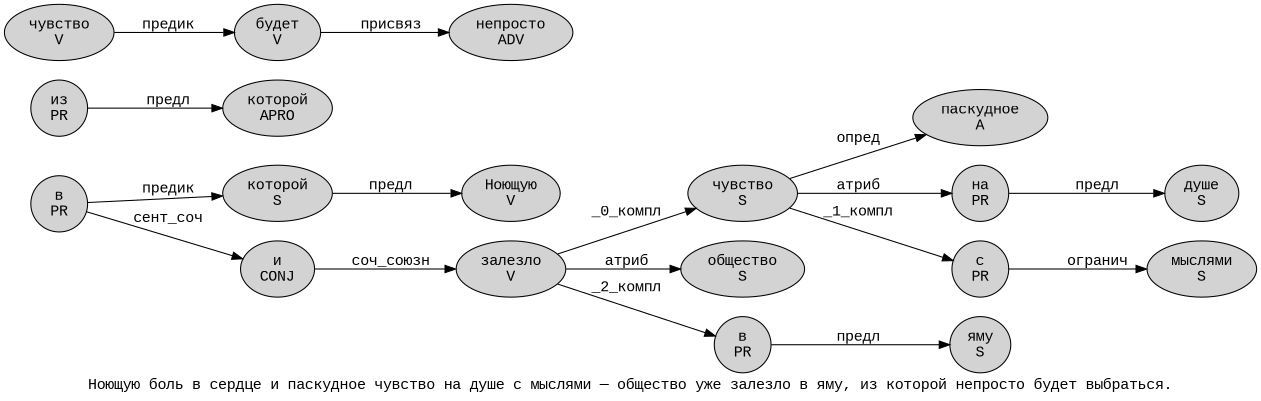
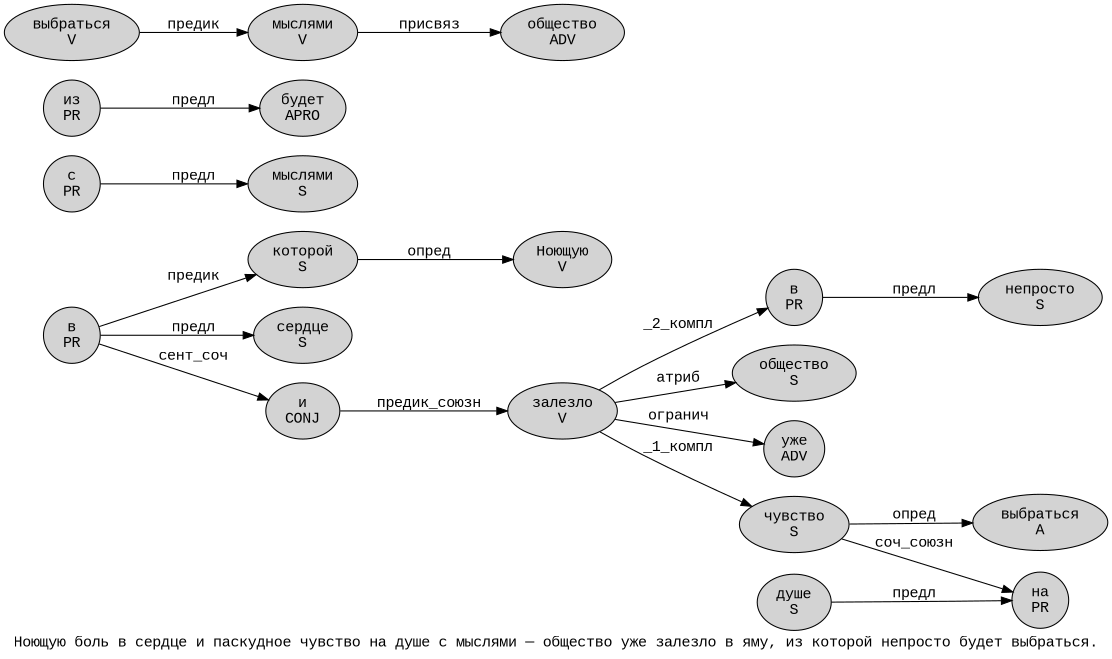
node "чувство V": label "чувство V" -> "выбраться V"
node "будет V": label "будет V" -> "мыслями V"
node "непросто ADV": label "непросто ADV" -> "общество ADV"
node "которой APRO": label "которой APRO" -> "будет APRO"
node "паскудное A": label "паскудное A" -> "выбраться A"
edge "которой S" -> "Ноющую V": label "предл" -> "опред"
edge "чувство S" -> "на PR": label "атриб" -> "соч_союзн"
edge "на PR" -> "душе S": reversed
edge "залезло V" -> "чувство S": label "_0_компл" -> "_1_компл"
edge "чувство S" -> "с PR": removed, label "_1_компл"
edge "и CONJ" -> "залезло V": label "соч_союзн" -> "предик_союзн"
edge "с PR" -> "мыслями S": label "огранич" -> "предл"
node "сердце S": added
node "яму S": label "яму S" -> "непросто S"
node "уже ADV": added
